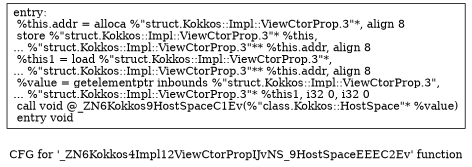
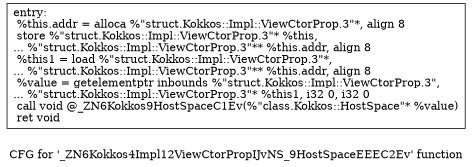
node "entry:": text "entry void" -> "ret void"
